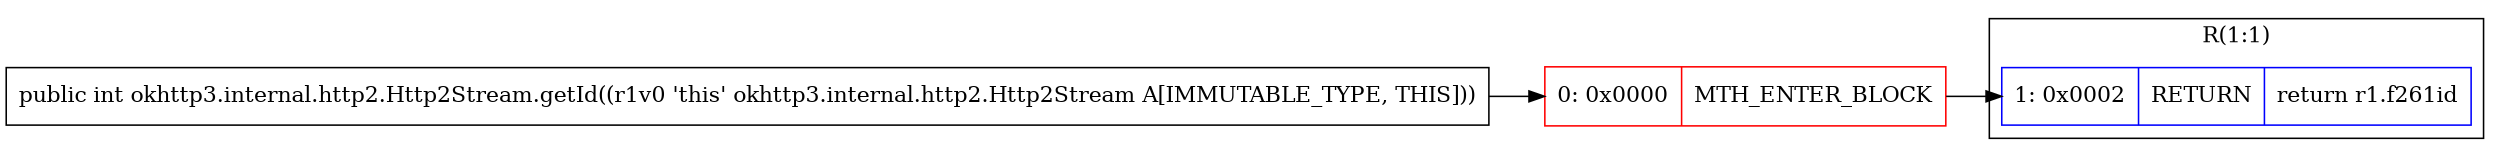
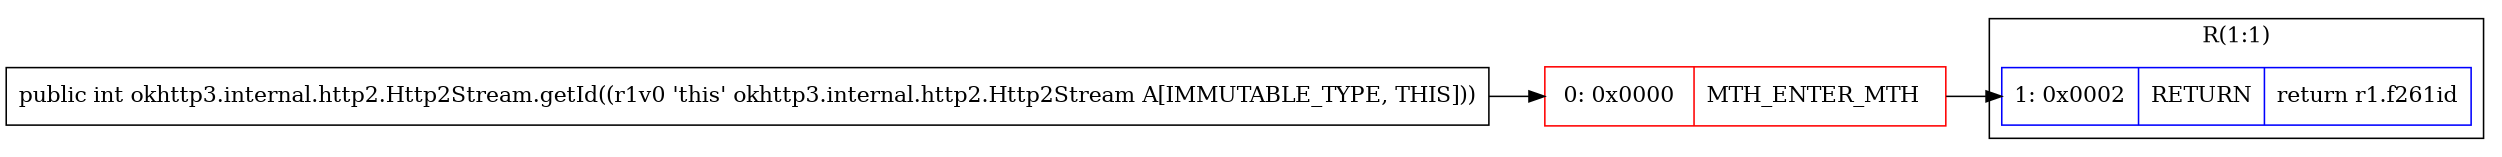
node "0: 0x0000": text "MTH_ENTER_BLOCK" -> "MTH_ENTER_MTH"
